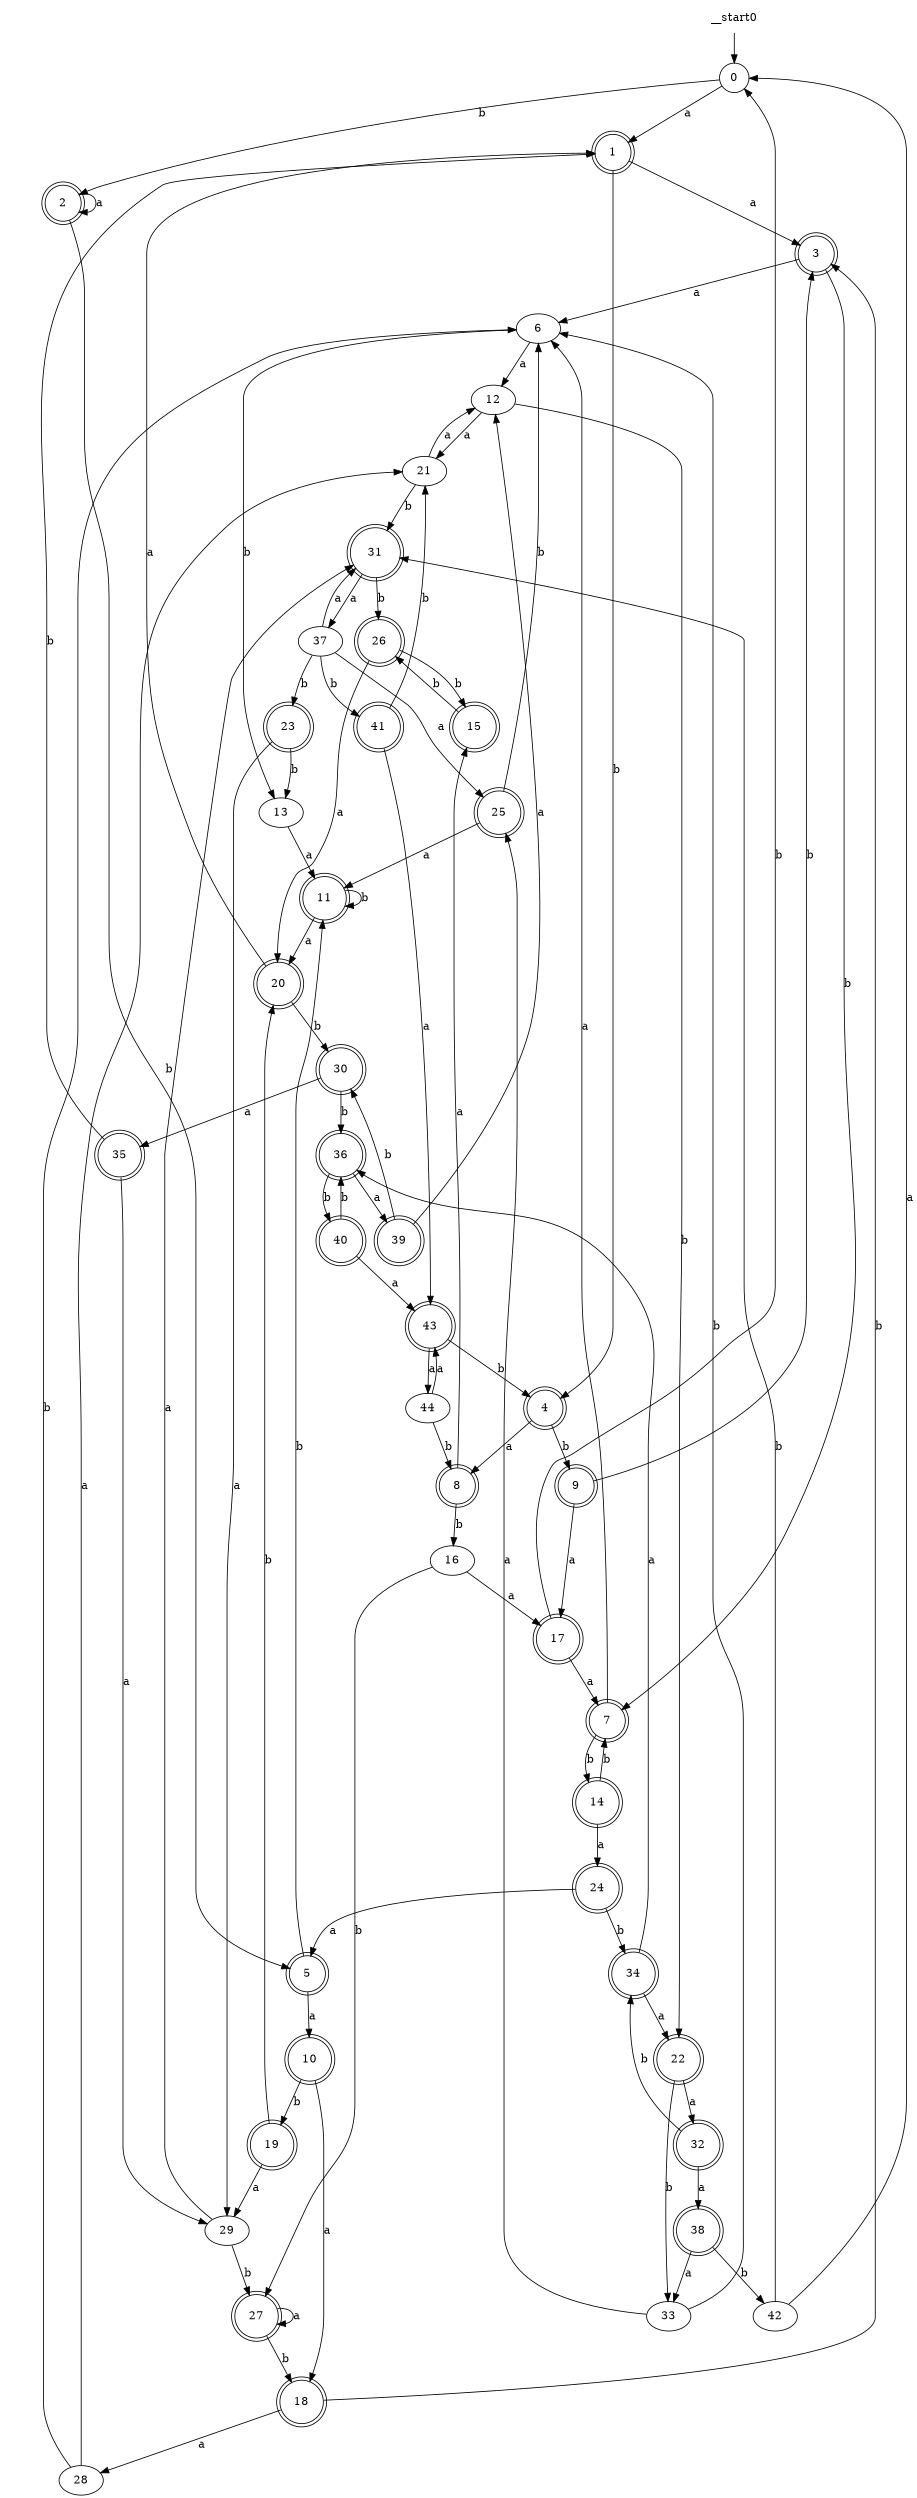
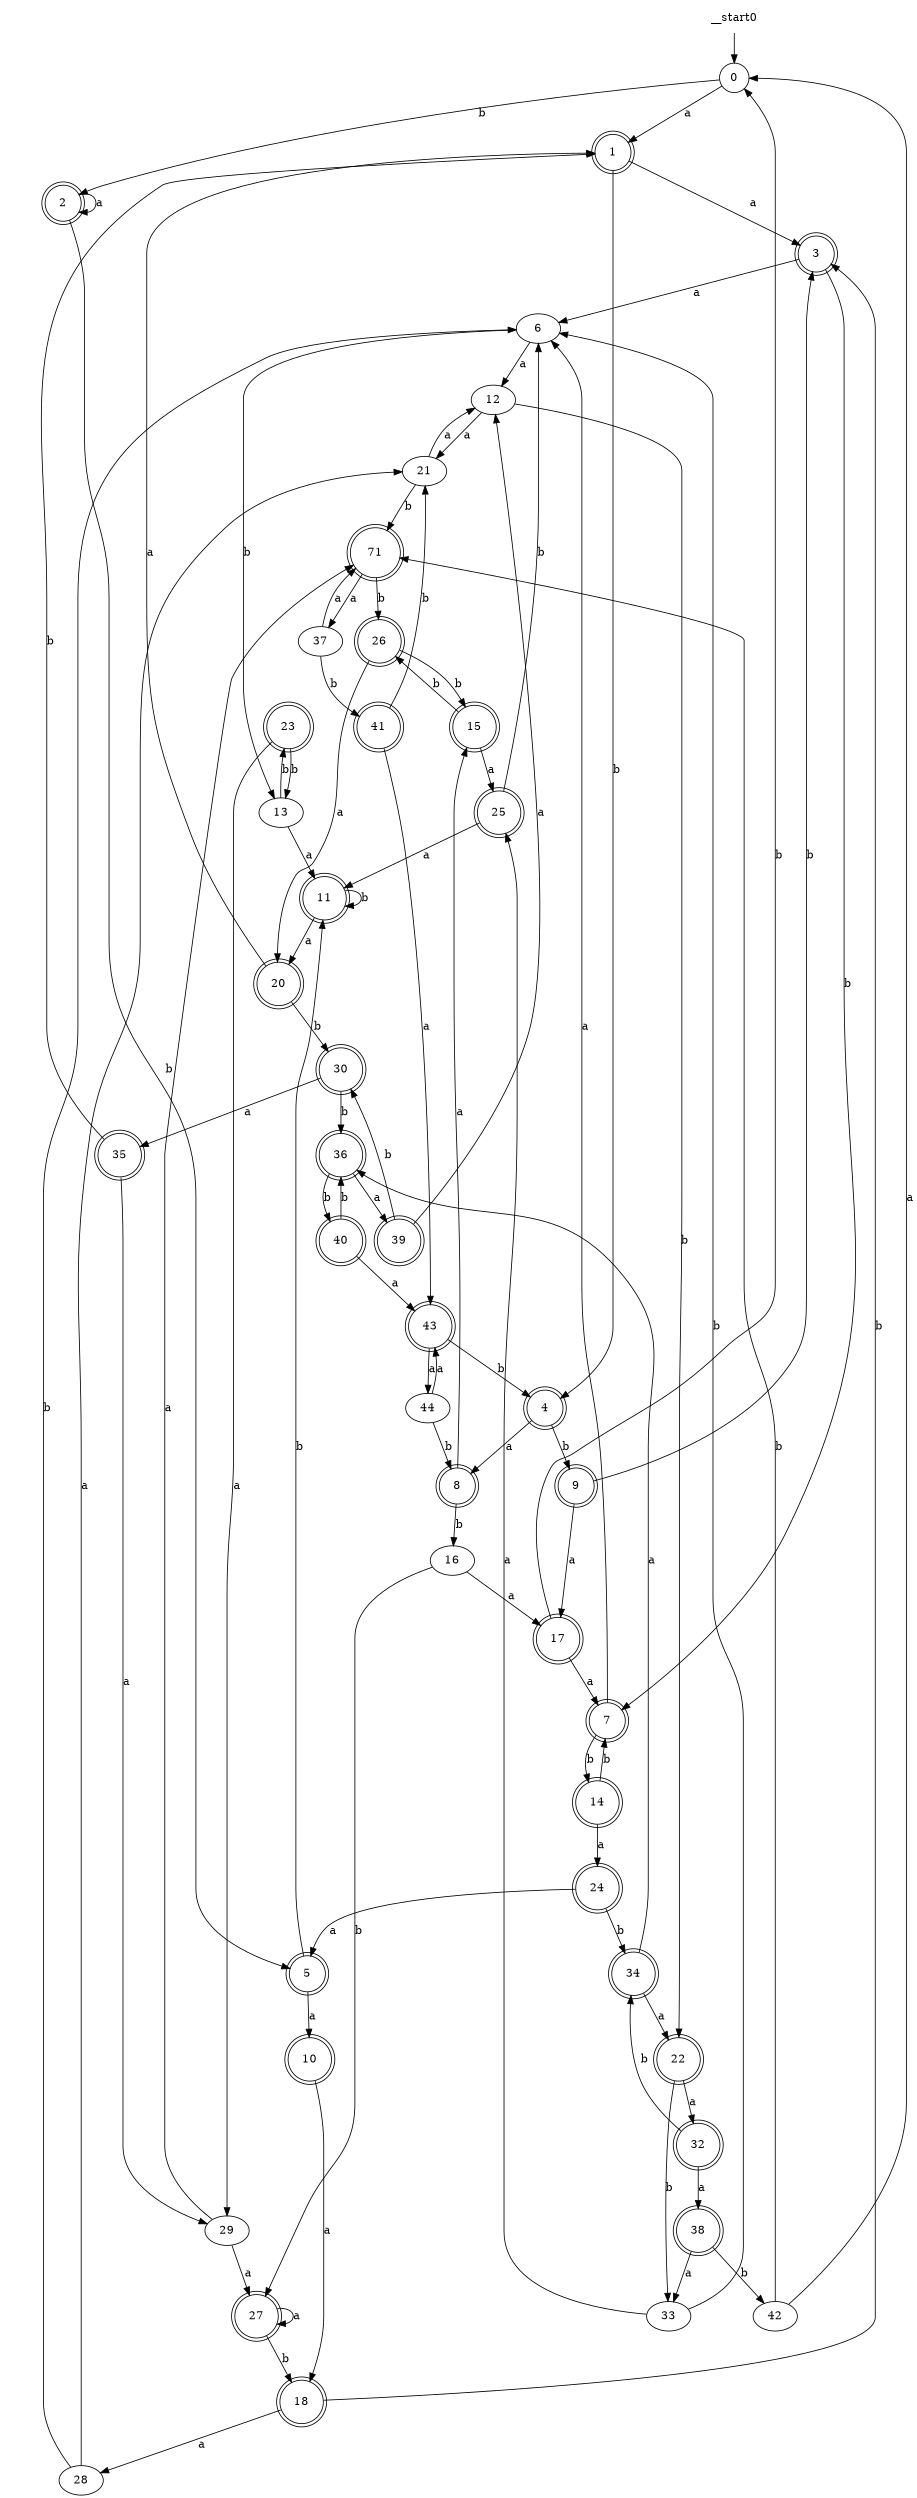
node "31": label "31" -> "71"
edge "37" -> "23": now "13" -> "23"
edge "37" -> "25": now "15" -> "25"
node "19": removed
edge "29" -> "27": label "b" -> "a"
